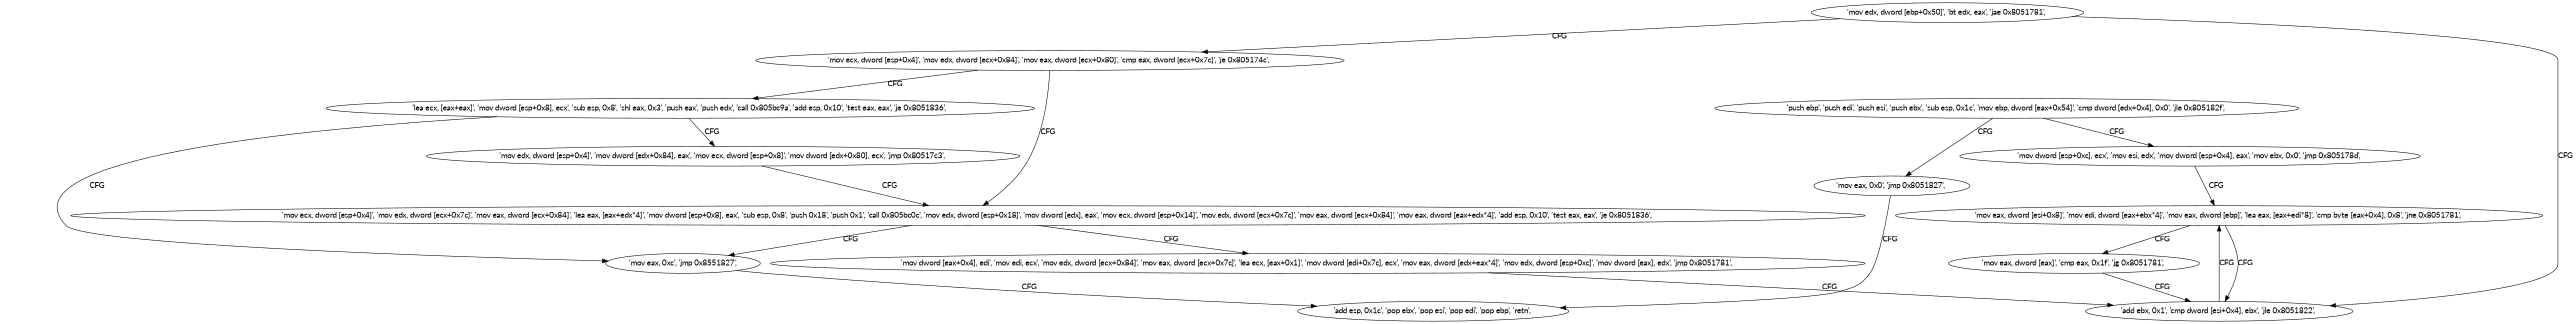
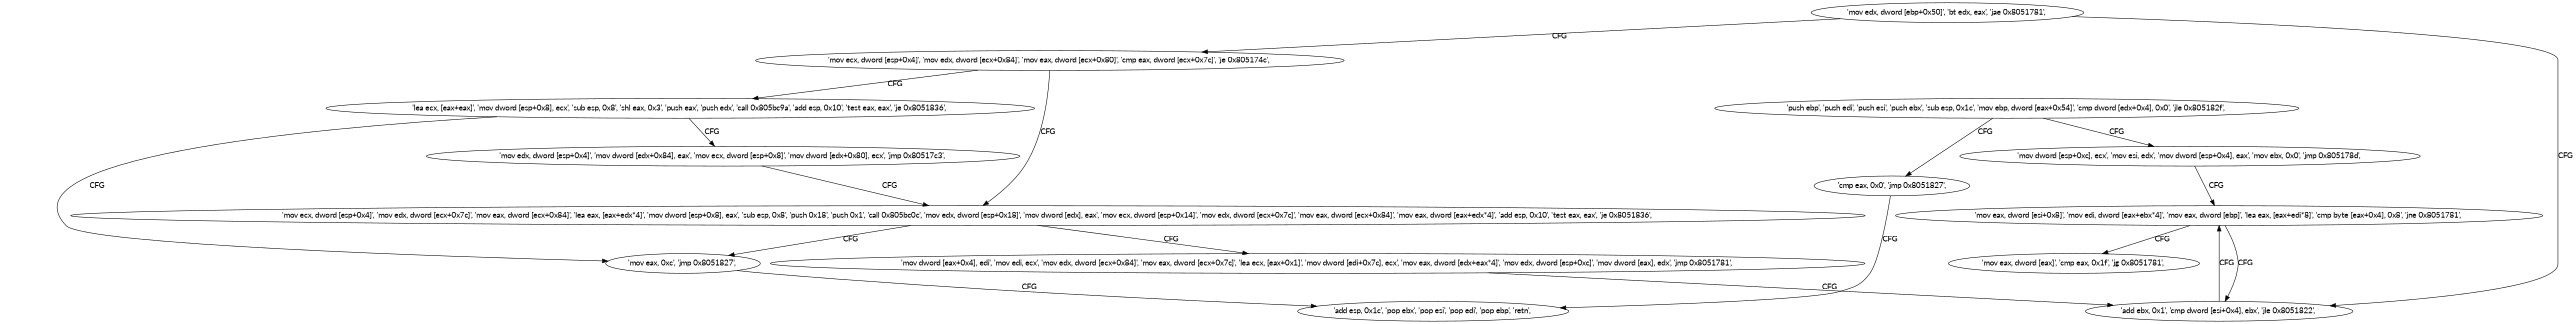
node "'mov eax, 0x0', 'jmp 0x8051827',": label "'mov eax, 0x0', 'jmp 0x8051827'," -> "'cmp eax, 0x0', 'jmp 0x8051827',"
node "'mov eax, 0xc', 'jmp 0x8551827',": label "'mov eax, 0xc', 'jmp 0x8551827'," -> "'mov eax, 0xc', 'jmp 0x8051827',"
edge "'mov eax, dword [eax]', 'cmp eax, 0x1f', 'jg 0x8051781'," -> "'add ebx, 0x1', 'cmp dword [esi+0x4], ebx', 'jle 0x8051822',": removed, label "CFG"
